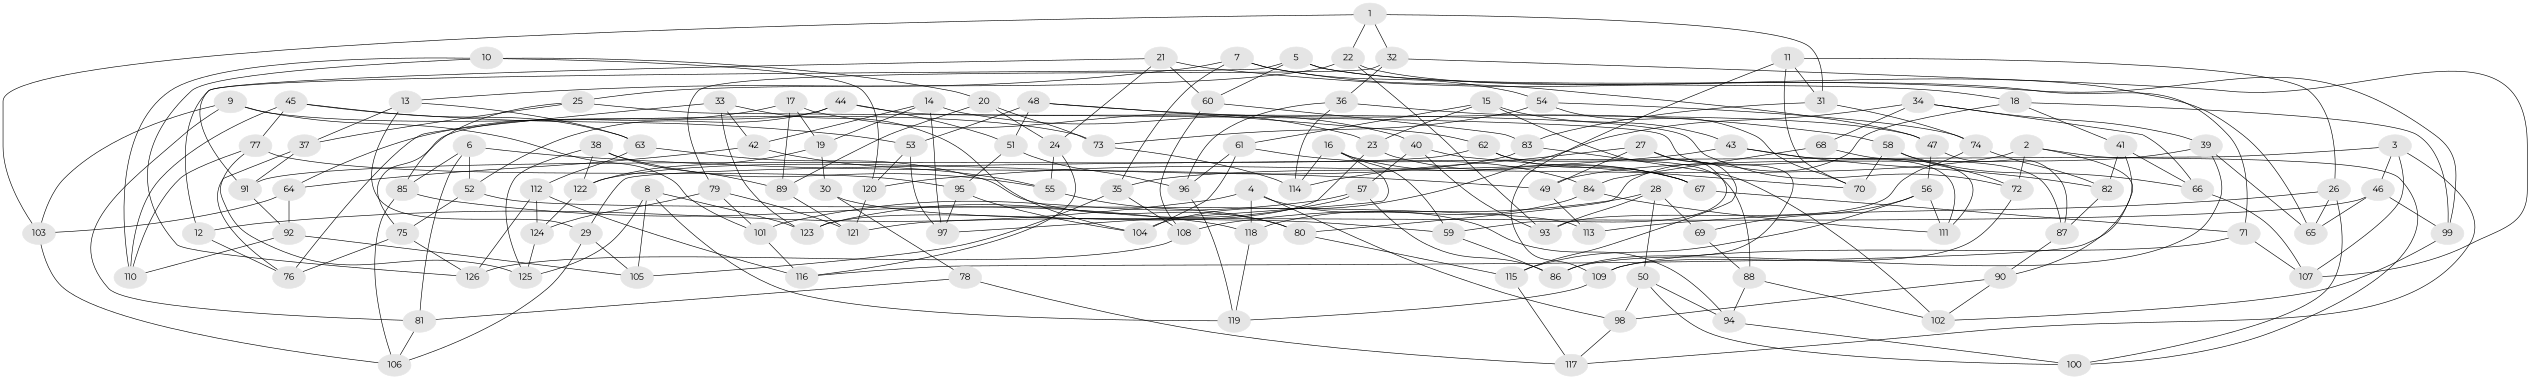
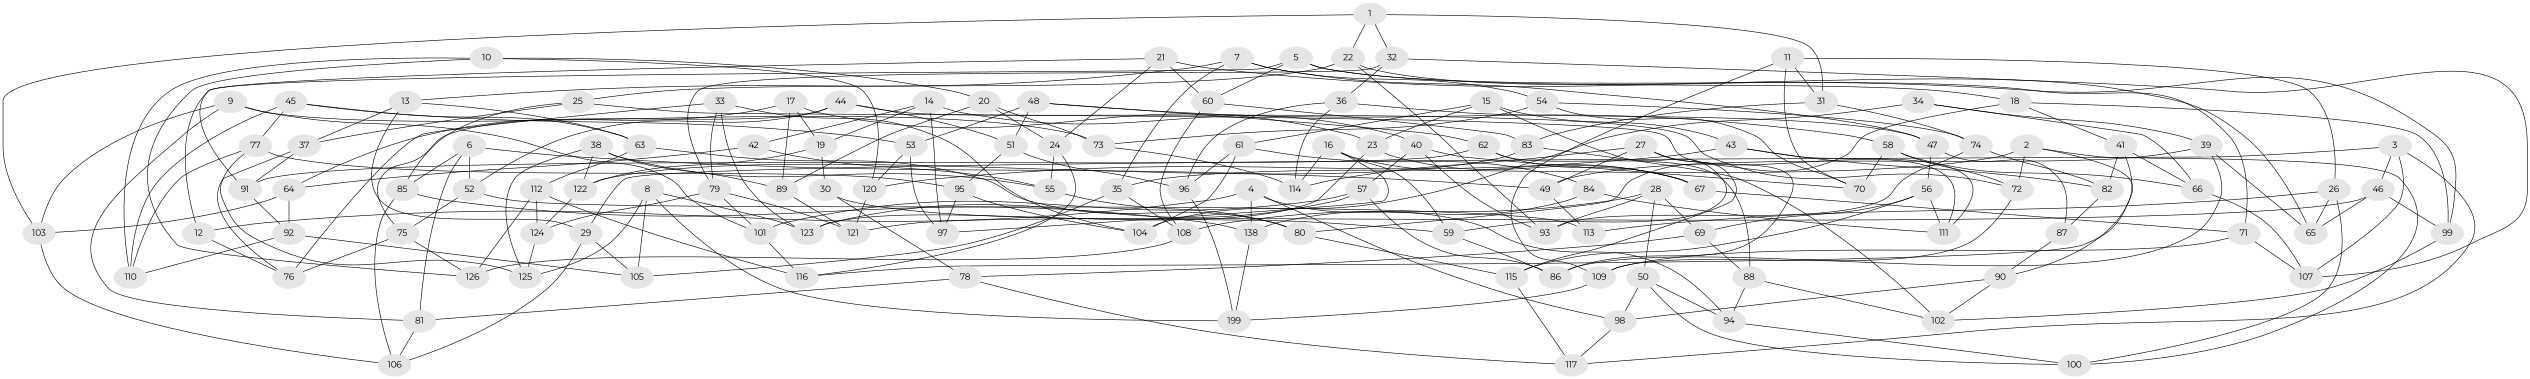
edge "33" -- "42": now "33" -- "79"
node "68": removed
node "118": label "118" -> "138"
edge "69" -- "78": added
node "119": label "119" -> "199"
